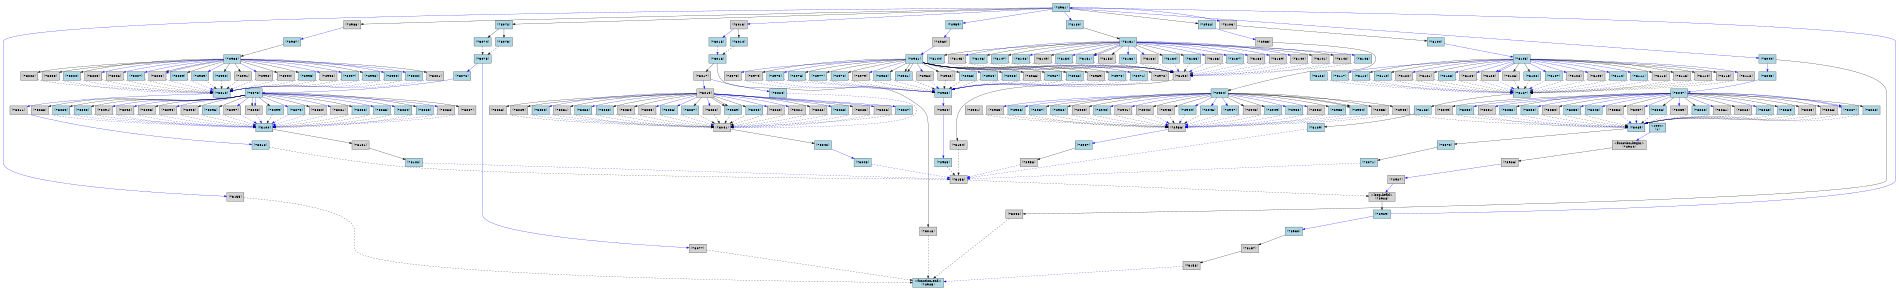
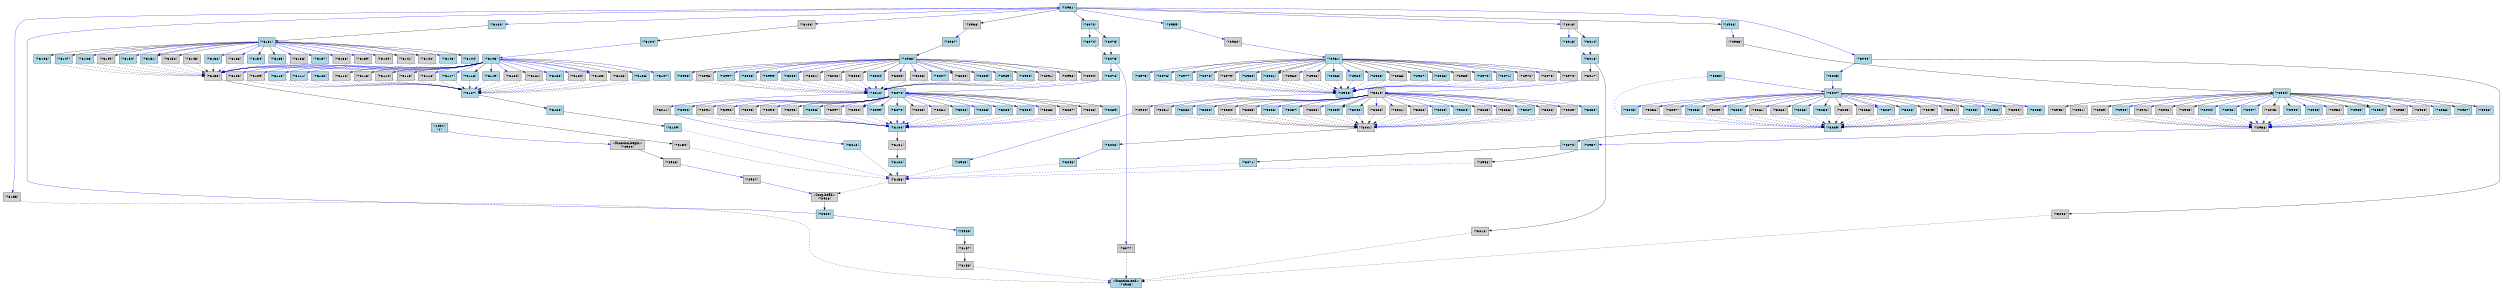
edge "(73131)" -> "(73145)": removed
edge "(73017)" -> "(73024)": now "(73019)" -> "(73024)"
edge "(73047)" -> "(73050)": reversed
